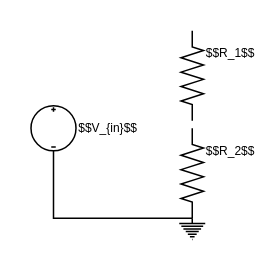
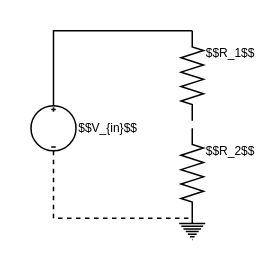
edge "$$R_1$$" -- "$$V_{in}$$": added
edge "$$V_{in}$$" -- "$$R_2$$": style solid -> dashed
